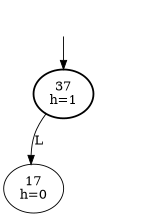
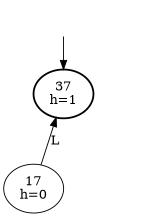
edge "37 h=1" -> "17 h=0": reversed
